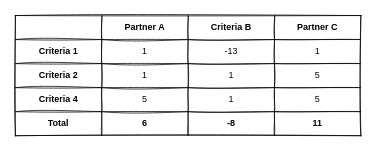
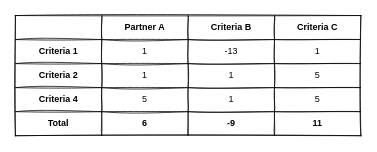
node "Partner C": label "Partner C" -> "Criteria C"
node "-8": label "-8" -> "-9"
